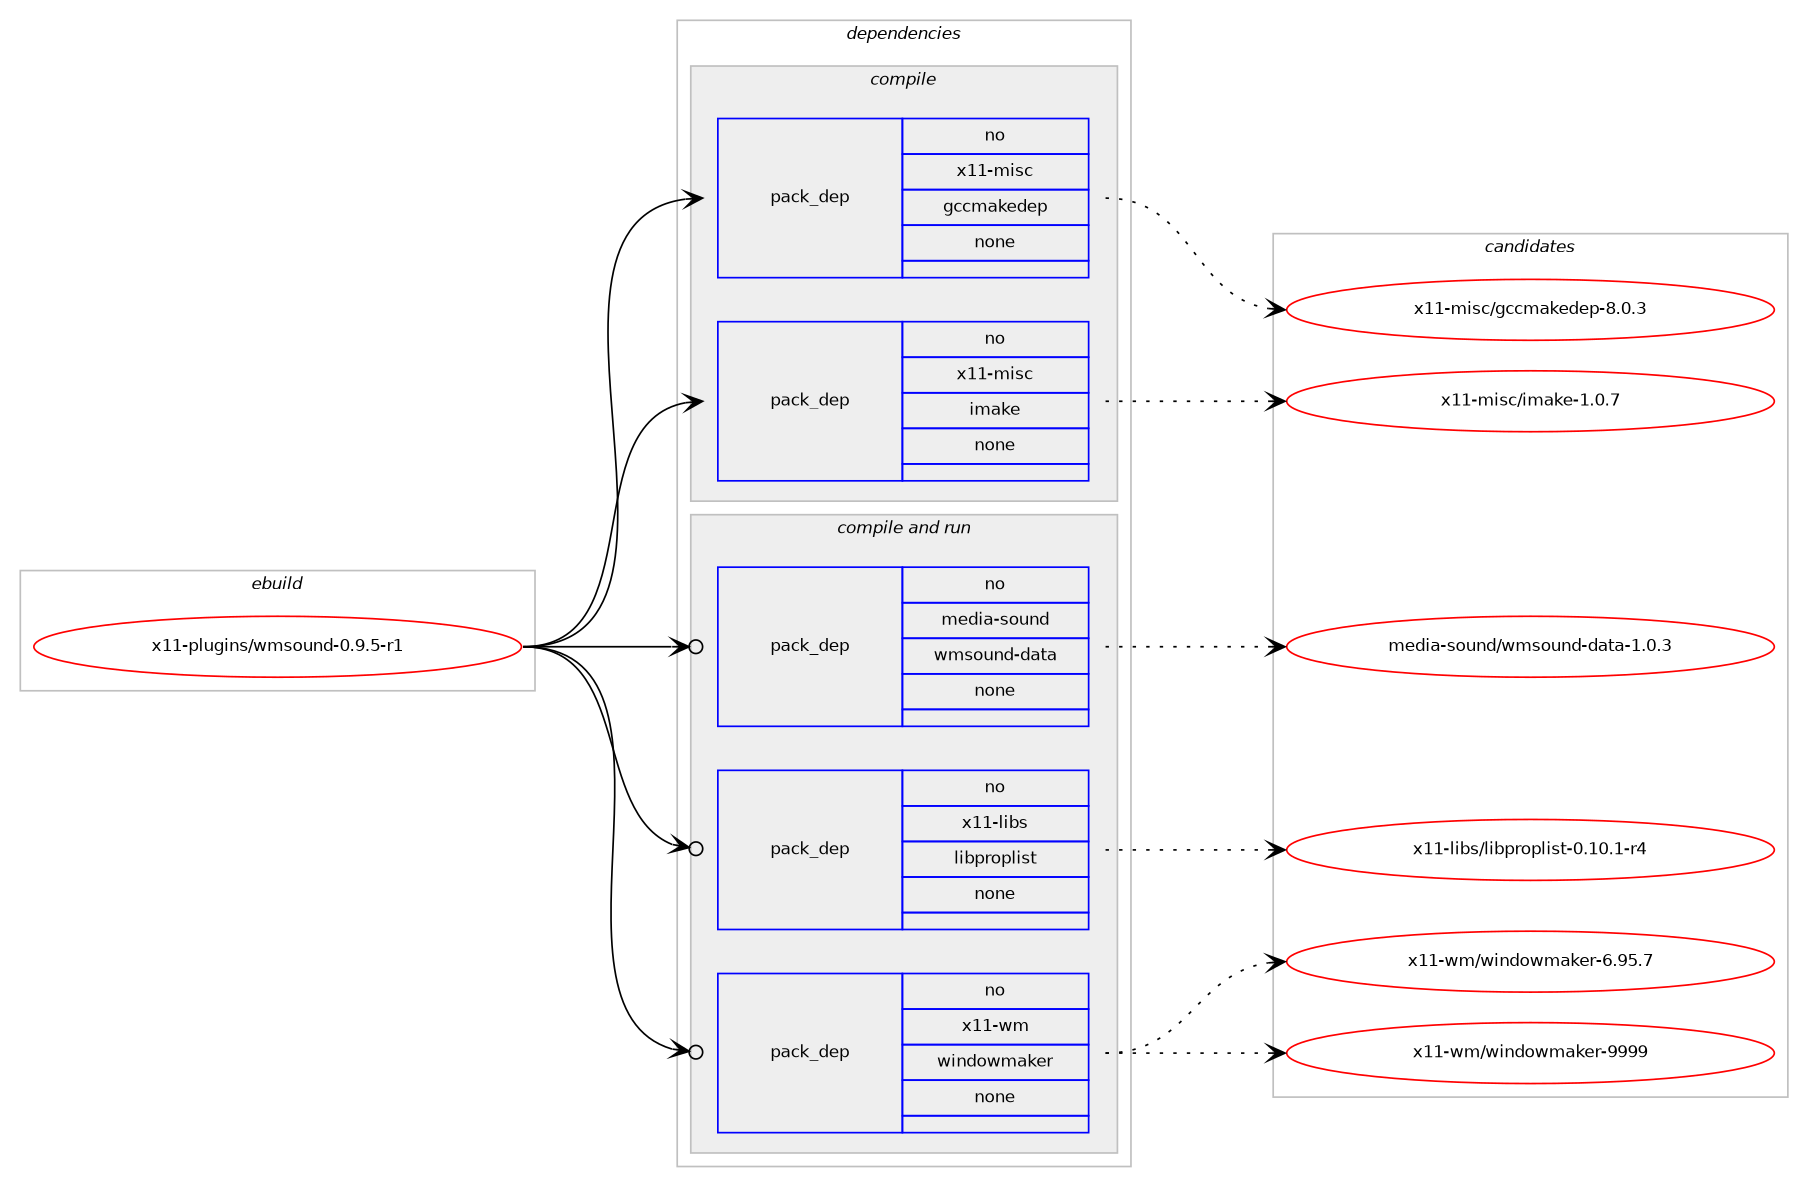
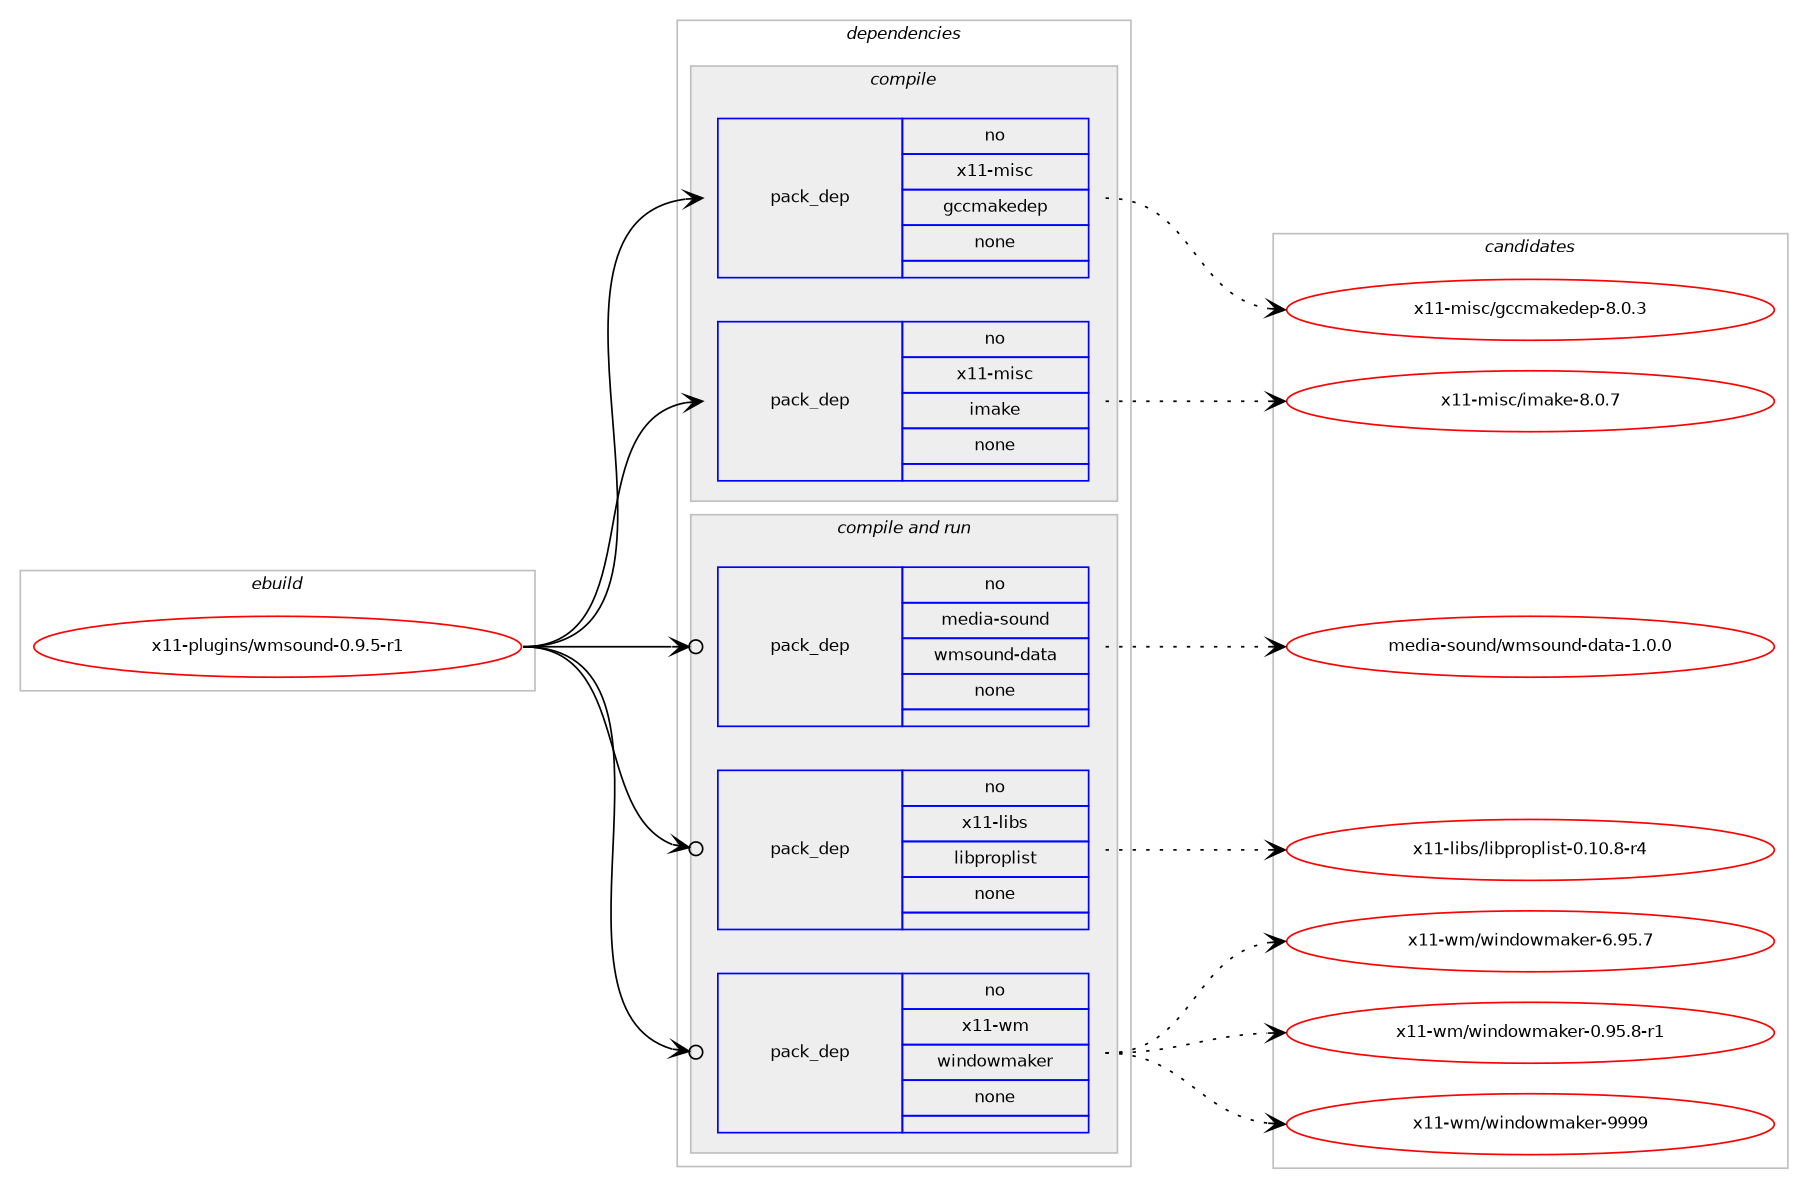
node "x11-misc/imake-1.0.7": label "x11-misc/imake-1.0.7" -> "x11-misc/imake-8.0.7"
node "media-sound/wmsound-data-1.0.3": label "media-sound/wmsound-data-1.0.3" -> "media-sound/wmsound-data-1.0.0"
node "x11-libs/libproplist-0.10.1-r4": label "x11-libs/libproplist-0.10.1-r4" -> "x11-libs/libproplist-0.10.8-r4"
node "x11-wm/windowmaker-0.95.8-r1": added
